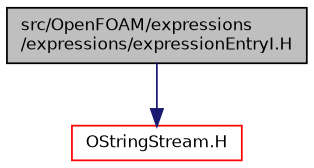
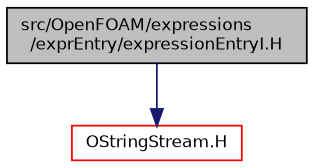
node "src/OpenFOAM/expressions /expressions/expressionEntryI.H": label "src/OpenFOAM/expressions /expressions/expressionEntryI.H" -> "src/OpenFOAM/expressions /exprEntry/expressionEntryI.H"
